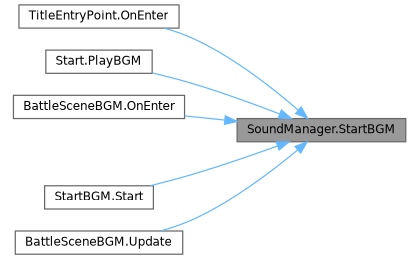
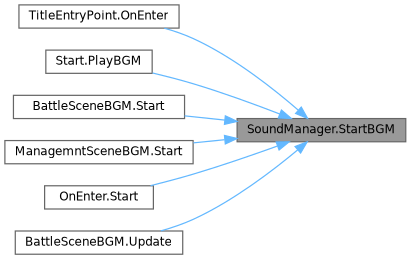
node "BattleSceneBGM.OnEnter": label "BattleSceneBGM.OnEnter" -> "BattleSceneBGM.Start"
node "ManagemntSceneBGM.Start": added
node "StartBGM.Start": label "StartBGM.Start" -> "OnEnter.Start"
